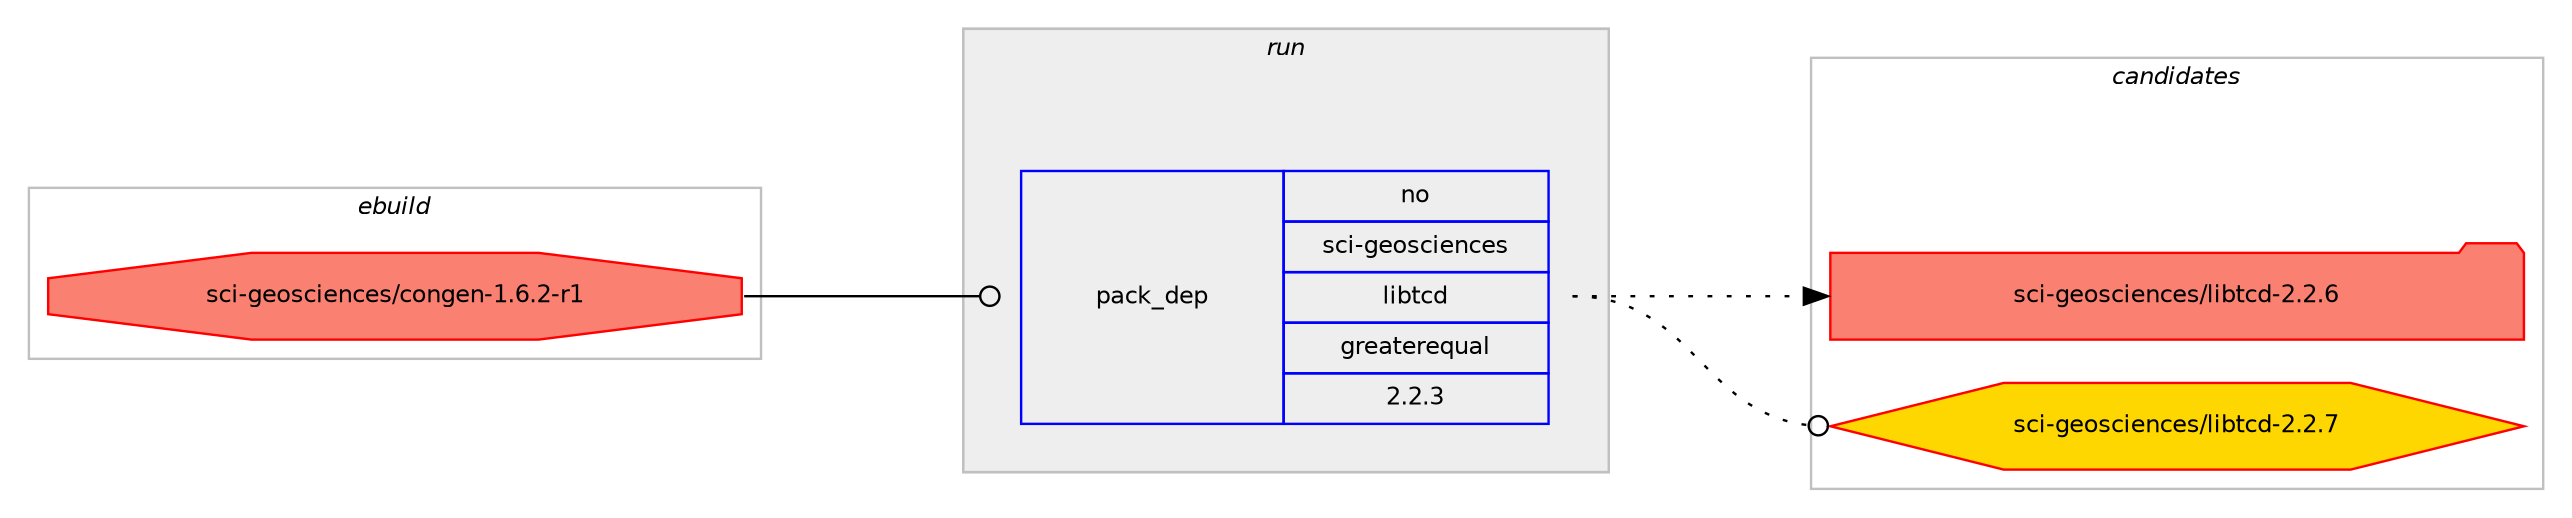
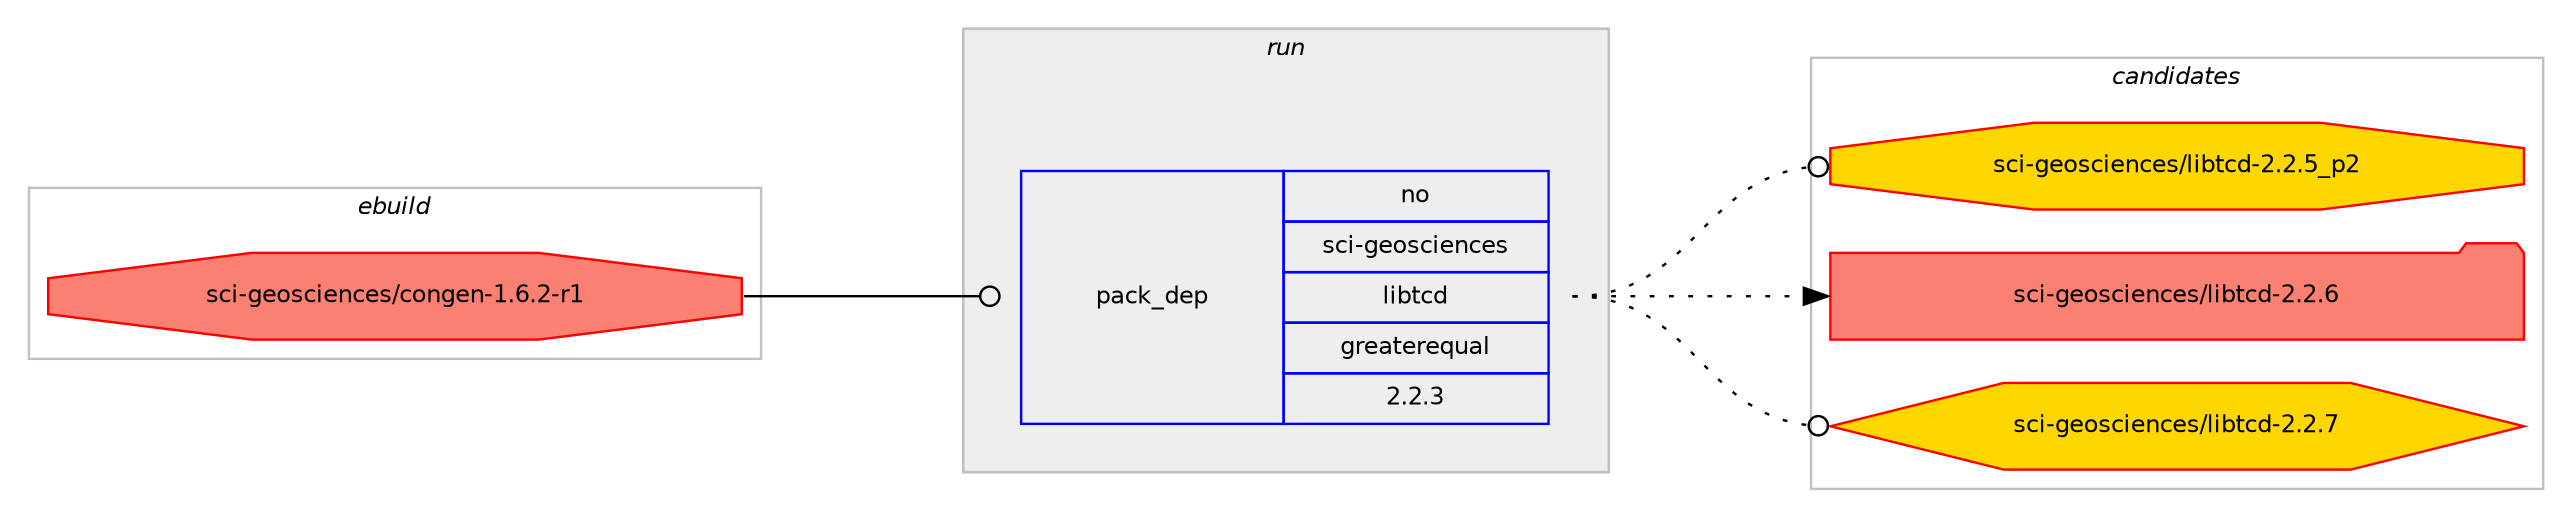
node "sci-geosciences/libtcd-2.2.5_p2": added
